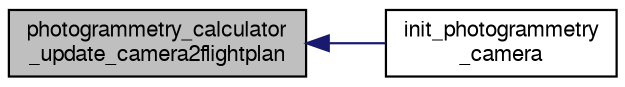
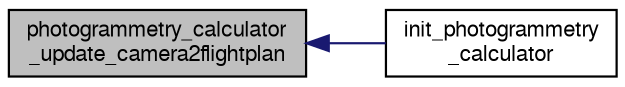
node "init_photogrammetry _camera": label "init_photogrammetry _camera" -> "init_photogrammetry _calculator"
